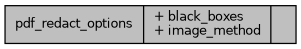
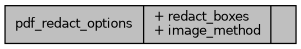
node "pdf_redact_options": text "+ black_boxes" -> "+ redact_boxes"
